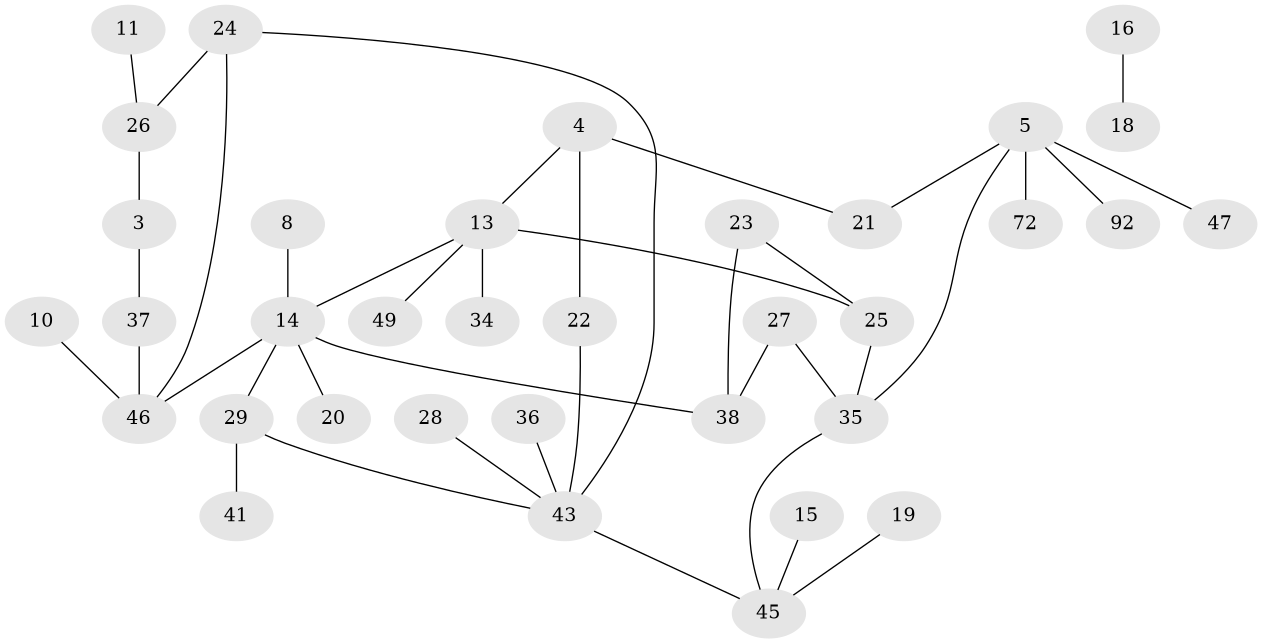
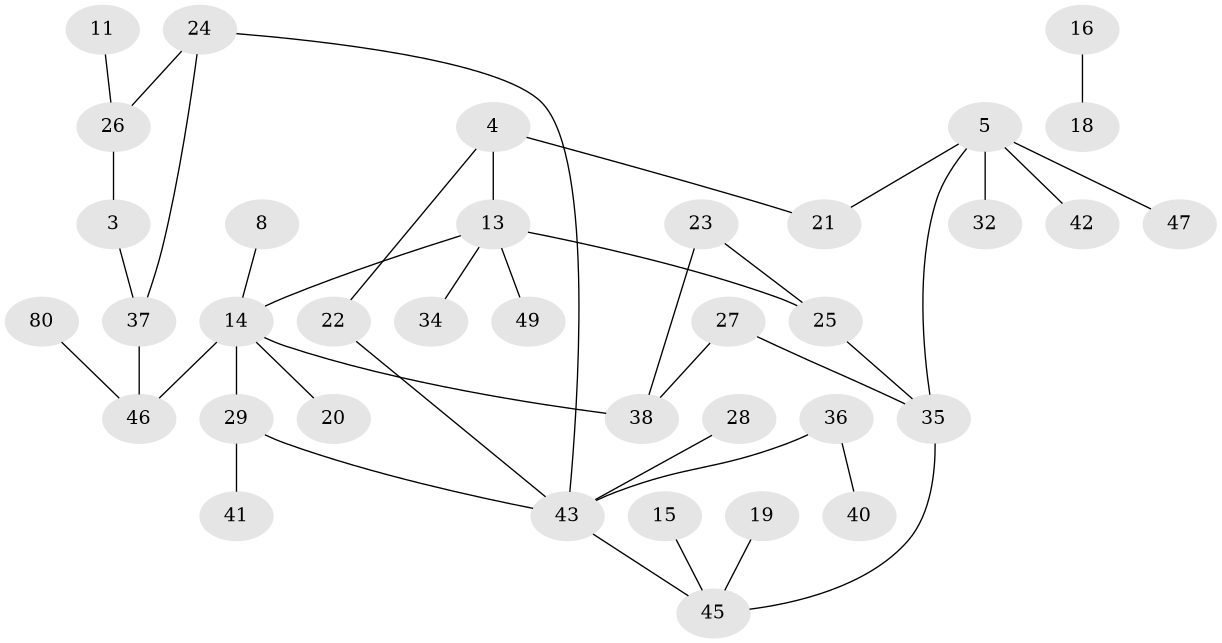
node "72": label "72" -> "32"
node "92": label "92" -> "42"
edge "24" -- "46": now "24" -- "37"
node "10": label "10" -> "80"
node "40": added
